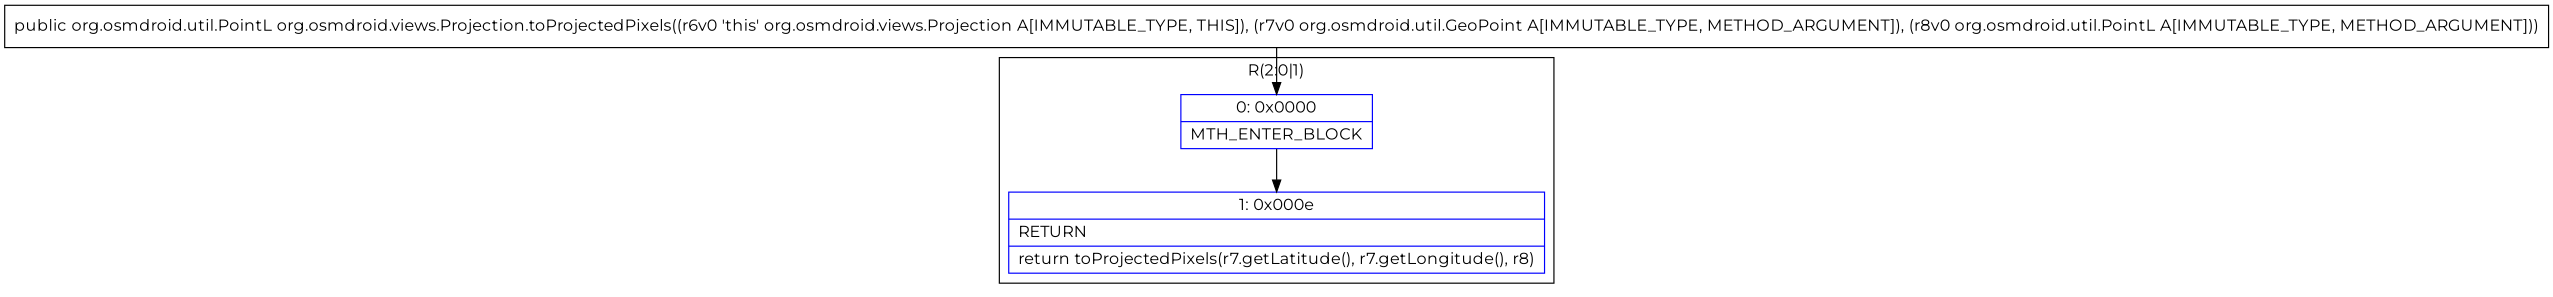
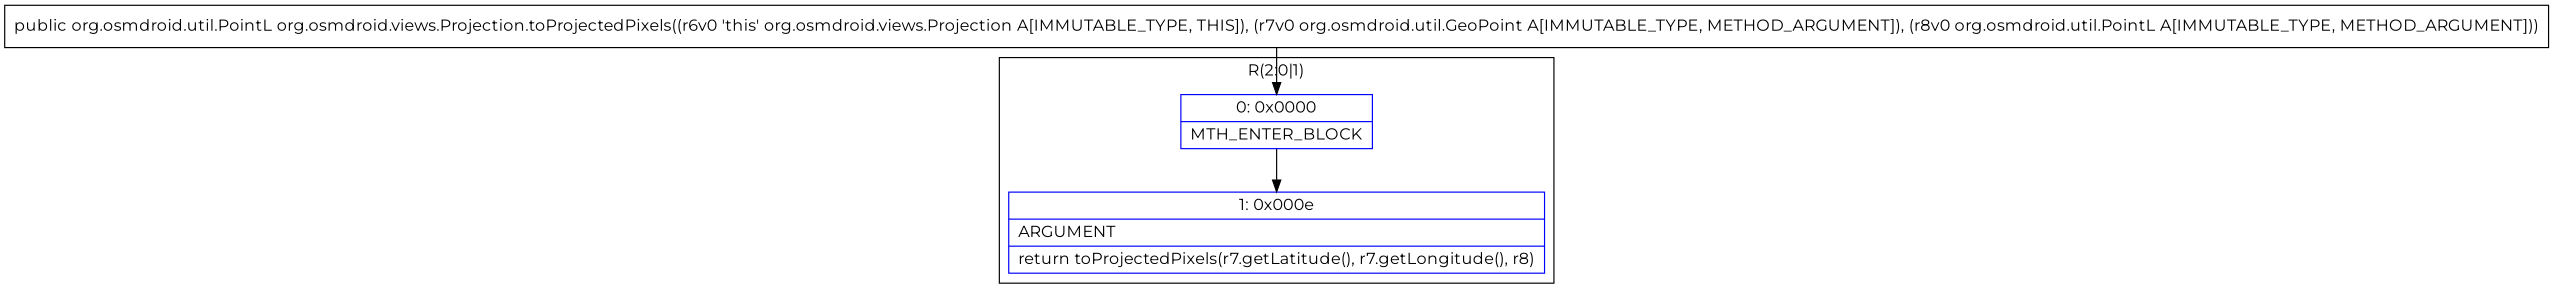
node "1: 0x000e": text "RETURN" -> "ARGUMENT"
